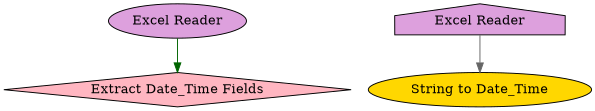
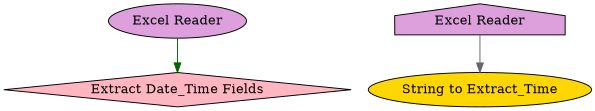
node "String to Date_Time": label "String to Date_Time" -> "String to Extract_Time"
